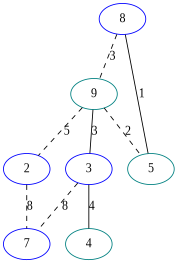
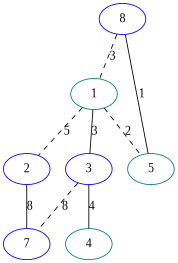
node "9": label "9" -> "1"
edge "2" -- "7": style dashed -> solid
